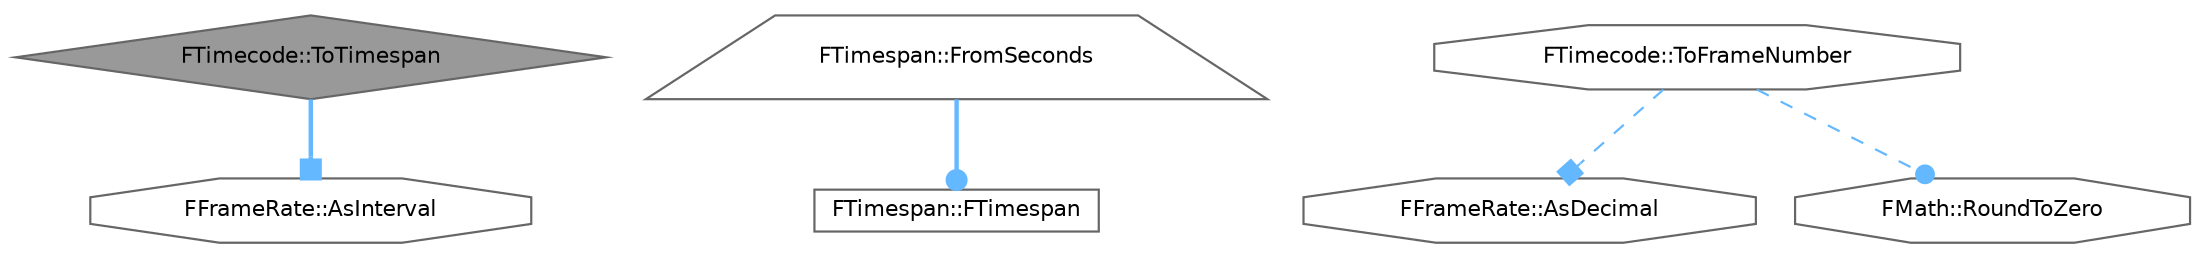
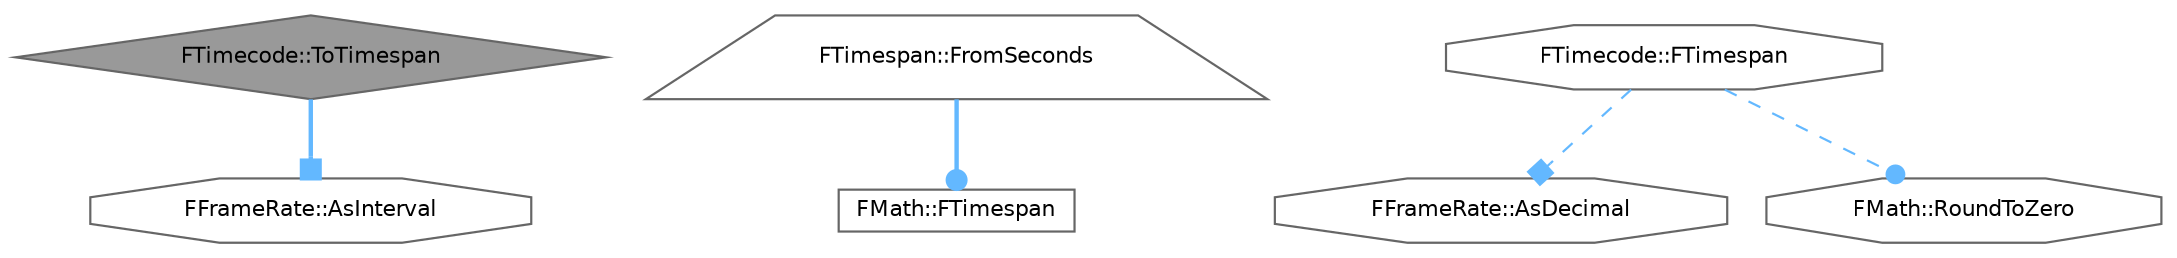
node "FTimecode::ToFrameNumber": label "FTimecode::ToFrameNumber" -> "FTimecode::FTimespan"
node "FTimespan::FTimespan": label "FTimespan::FTimespan" -> "FMath::FTimespan"
